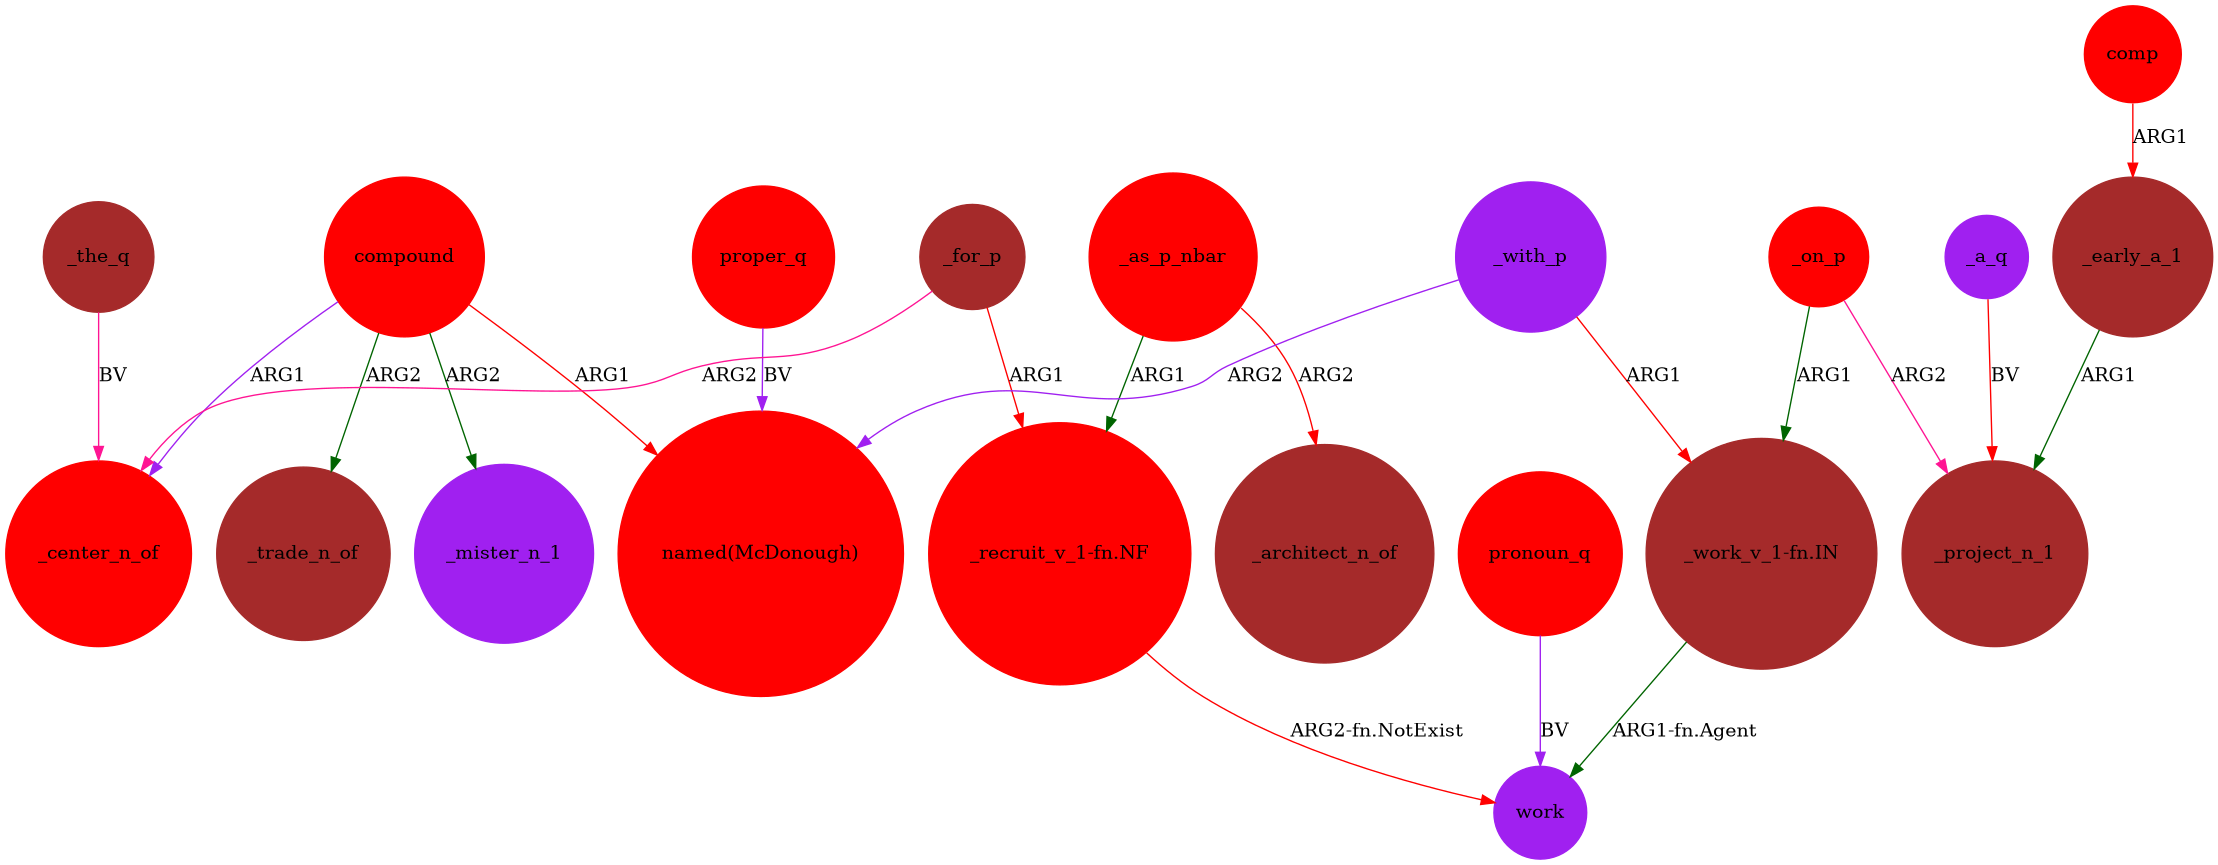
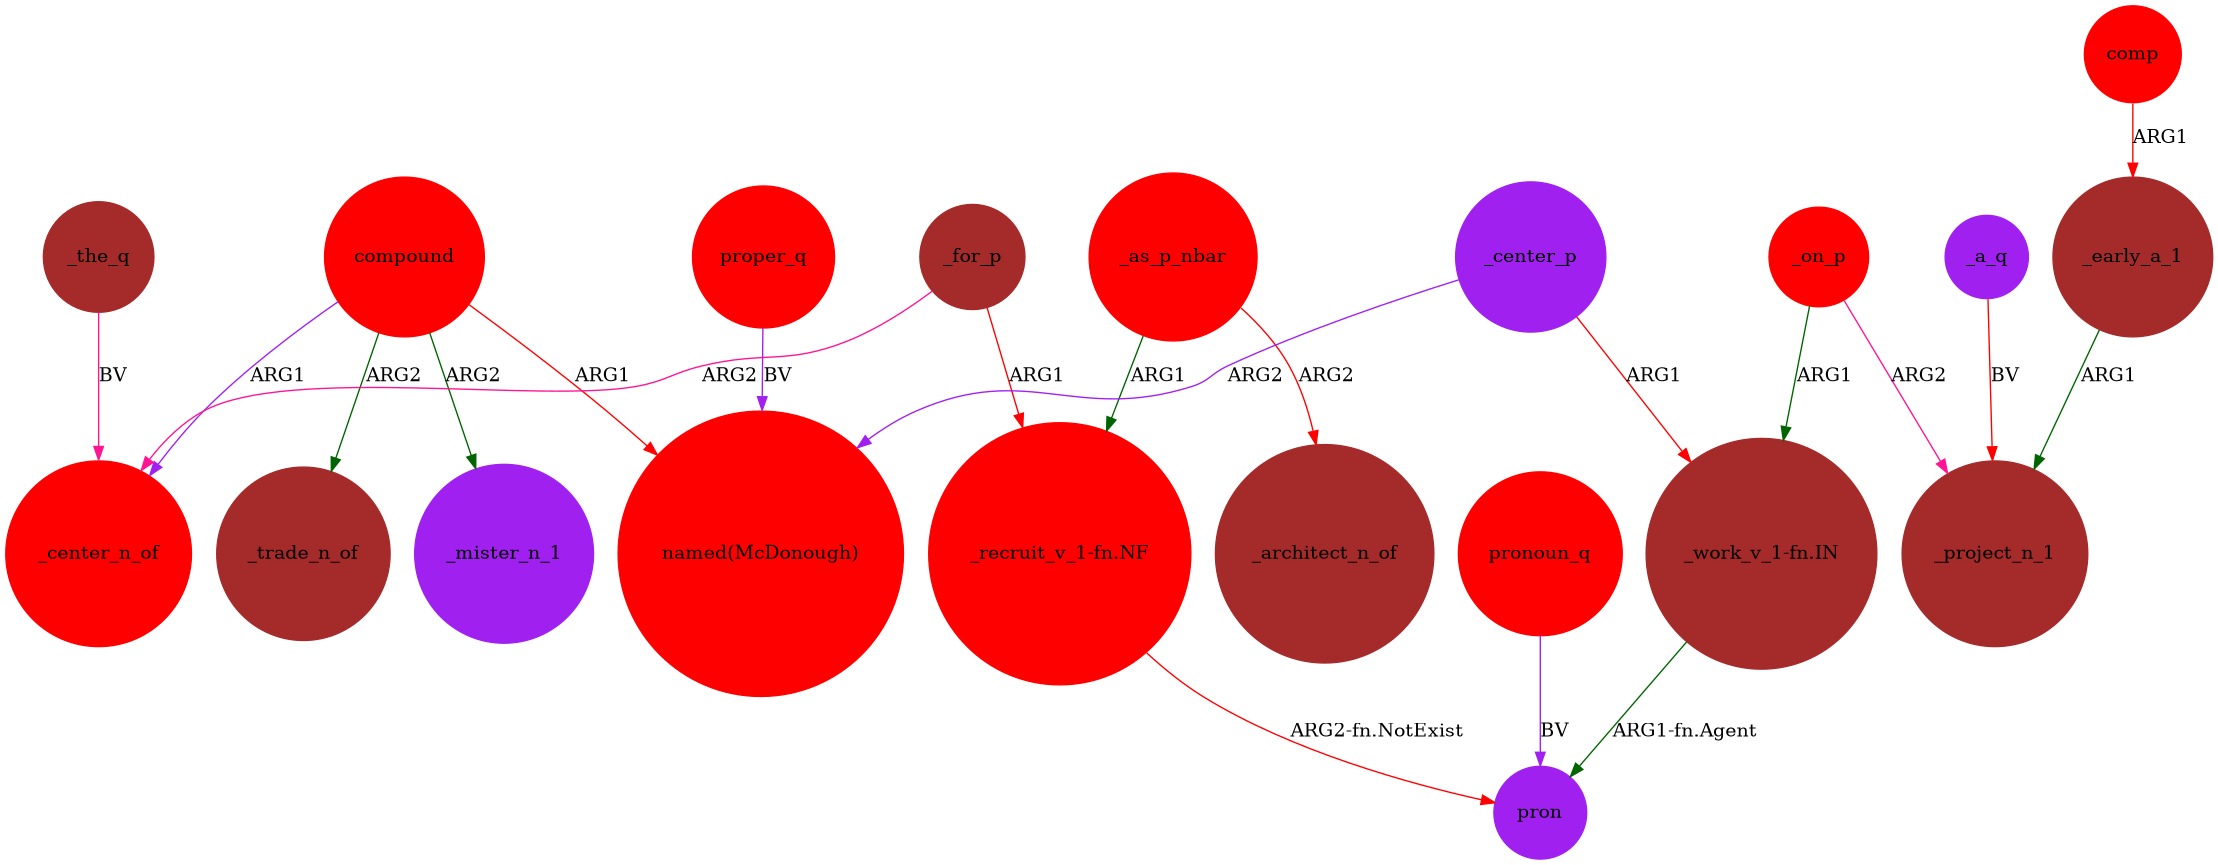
node "_with_p": label "_with_p" -> "_center_p"
node "work": label "work" -> "pron"
